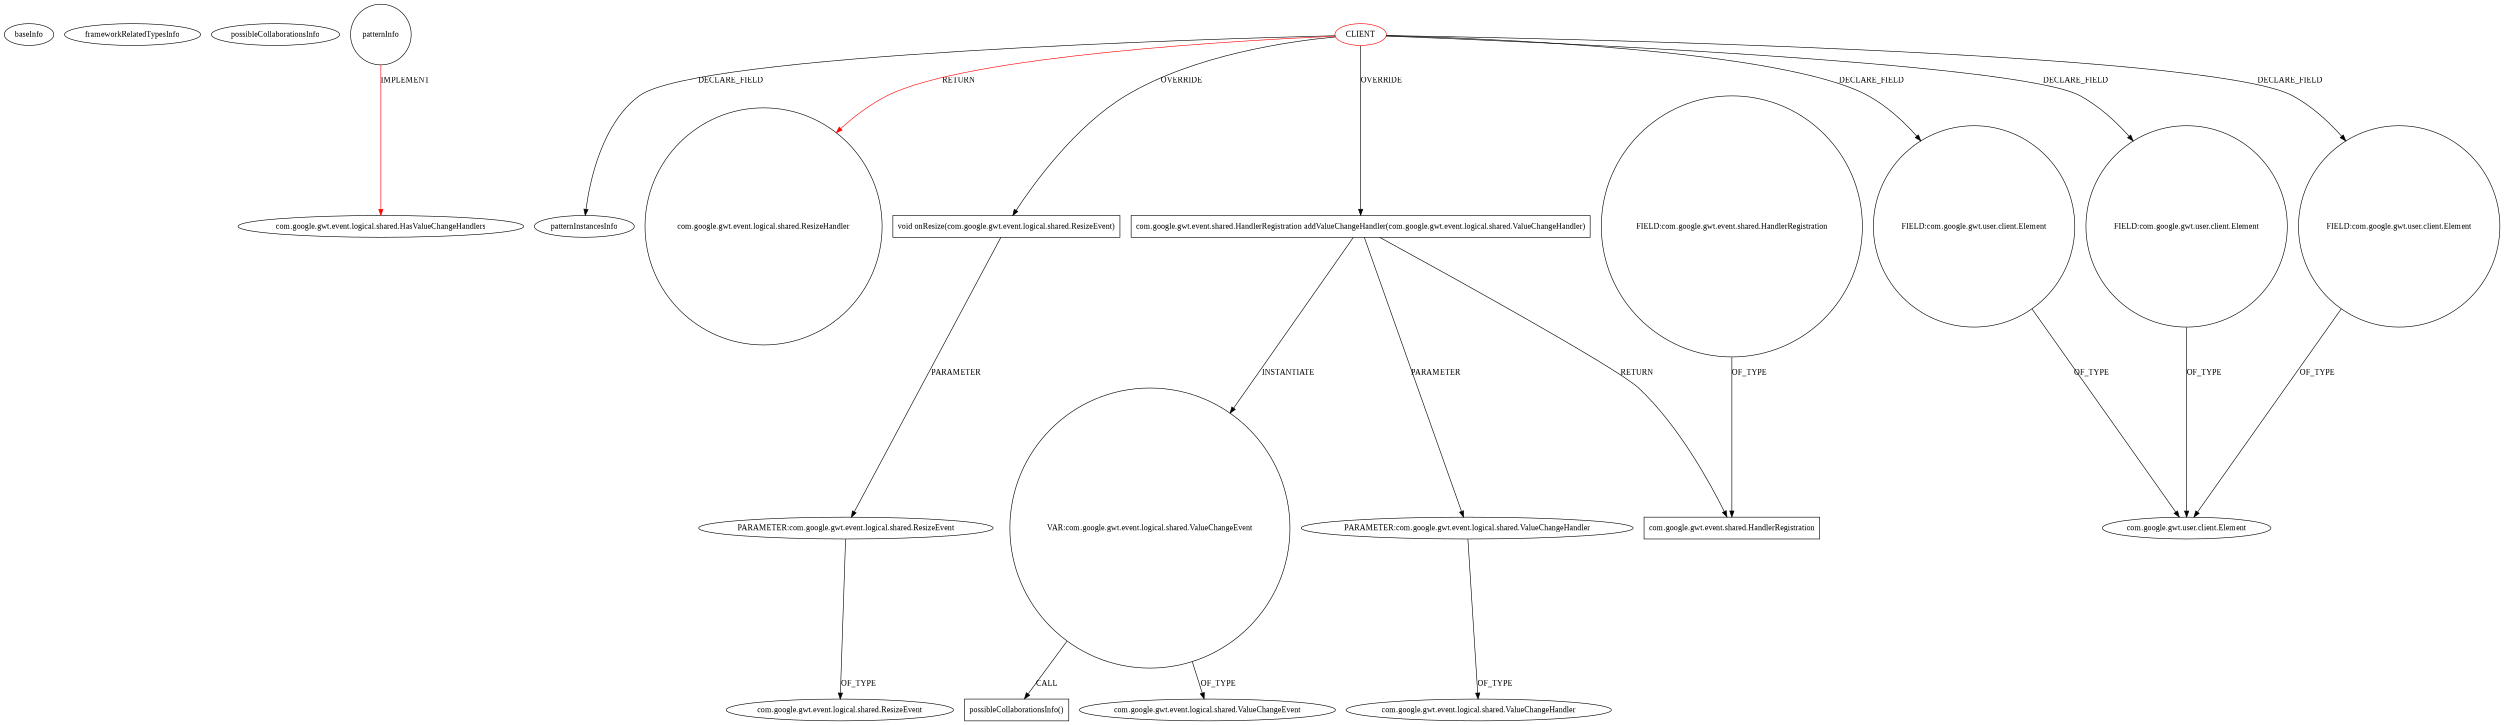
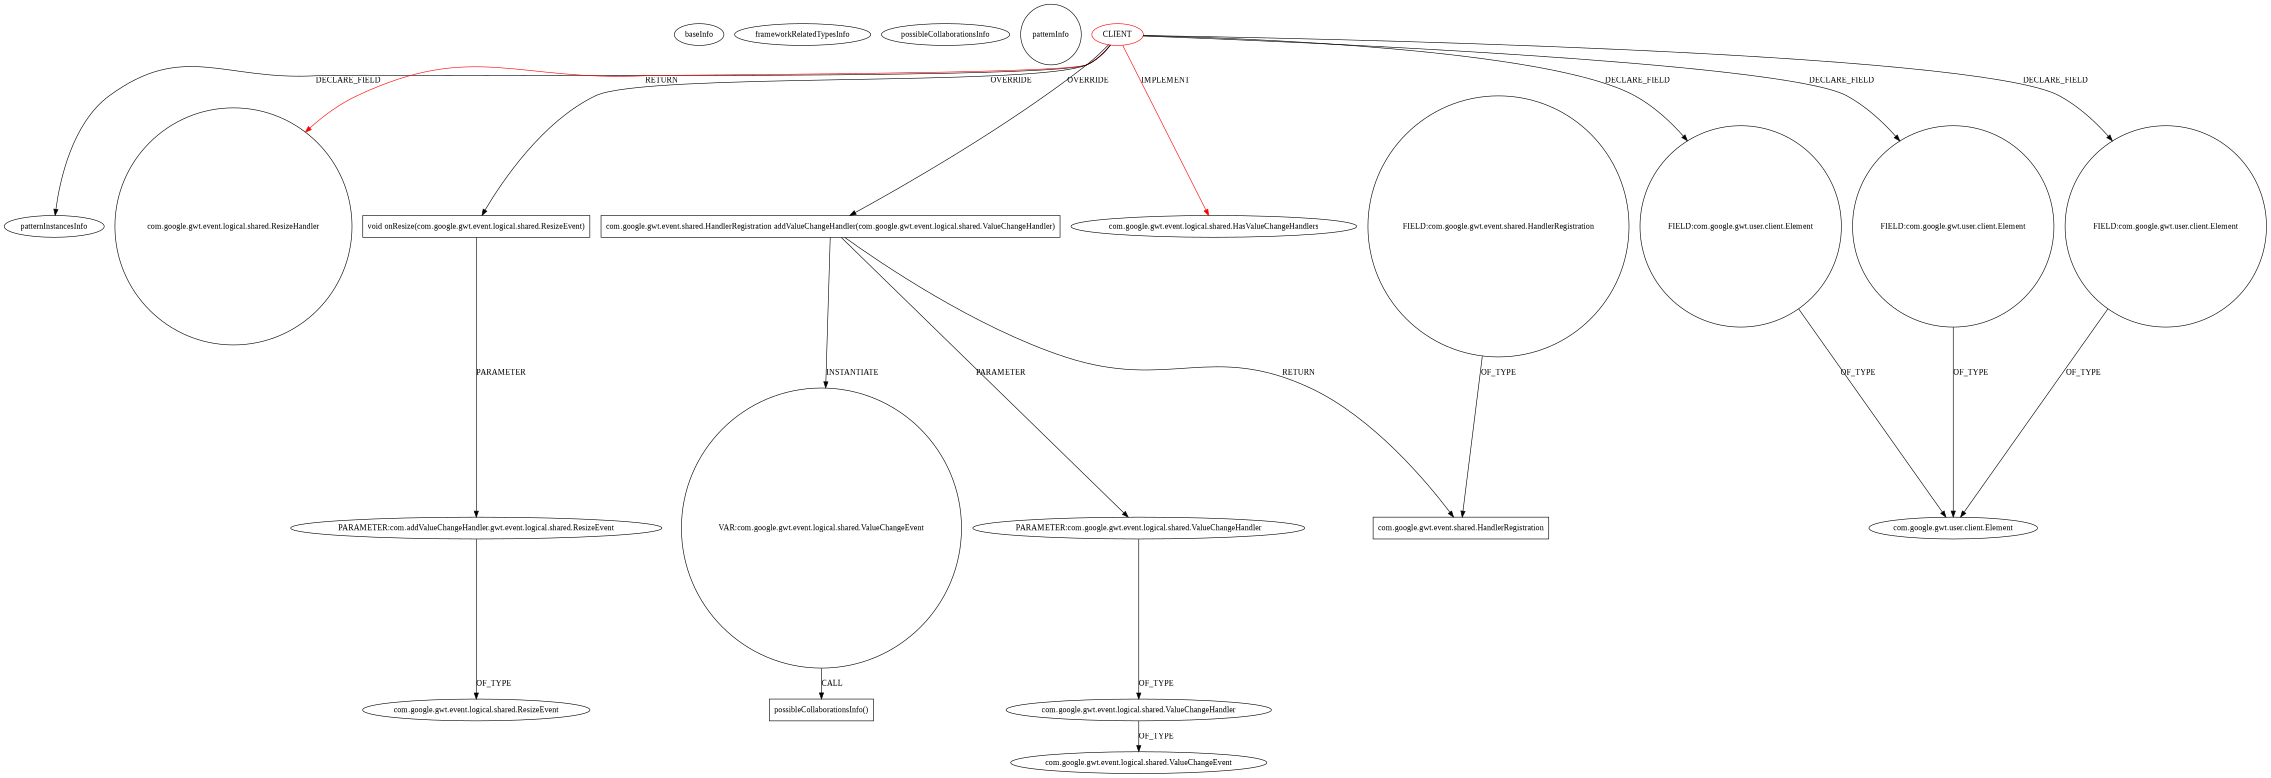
edge "patternInfo" -> "com.google.gwt.event.logical.shared.HasValueChangeHandlers": now "CLIENT" -> "com.google.gwt.event.logical.shared.HasValueChangeHandlers"
node "PARAMETER:com.google.gwt.event.logical.shared.ResizeEvent": label "PARAMETER:com.google.gwt.event.logical.shared.ResizeEvent" -> "PARAMETER:com.addValueChangeHandler.gwt.event.logical.shared.ResizeEvent"
edge "VAR:com.google.gwt.event.logical.shared.ValueChangeEvent" -> "com.google.gwt.event.logical.shared.ValueChangeEvent": now "com.google.gwt.event.logical.shared.ValueChangeHandler" -> "com.google.gwt.event.logical.shared.ValueChangeEvent"
